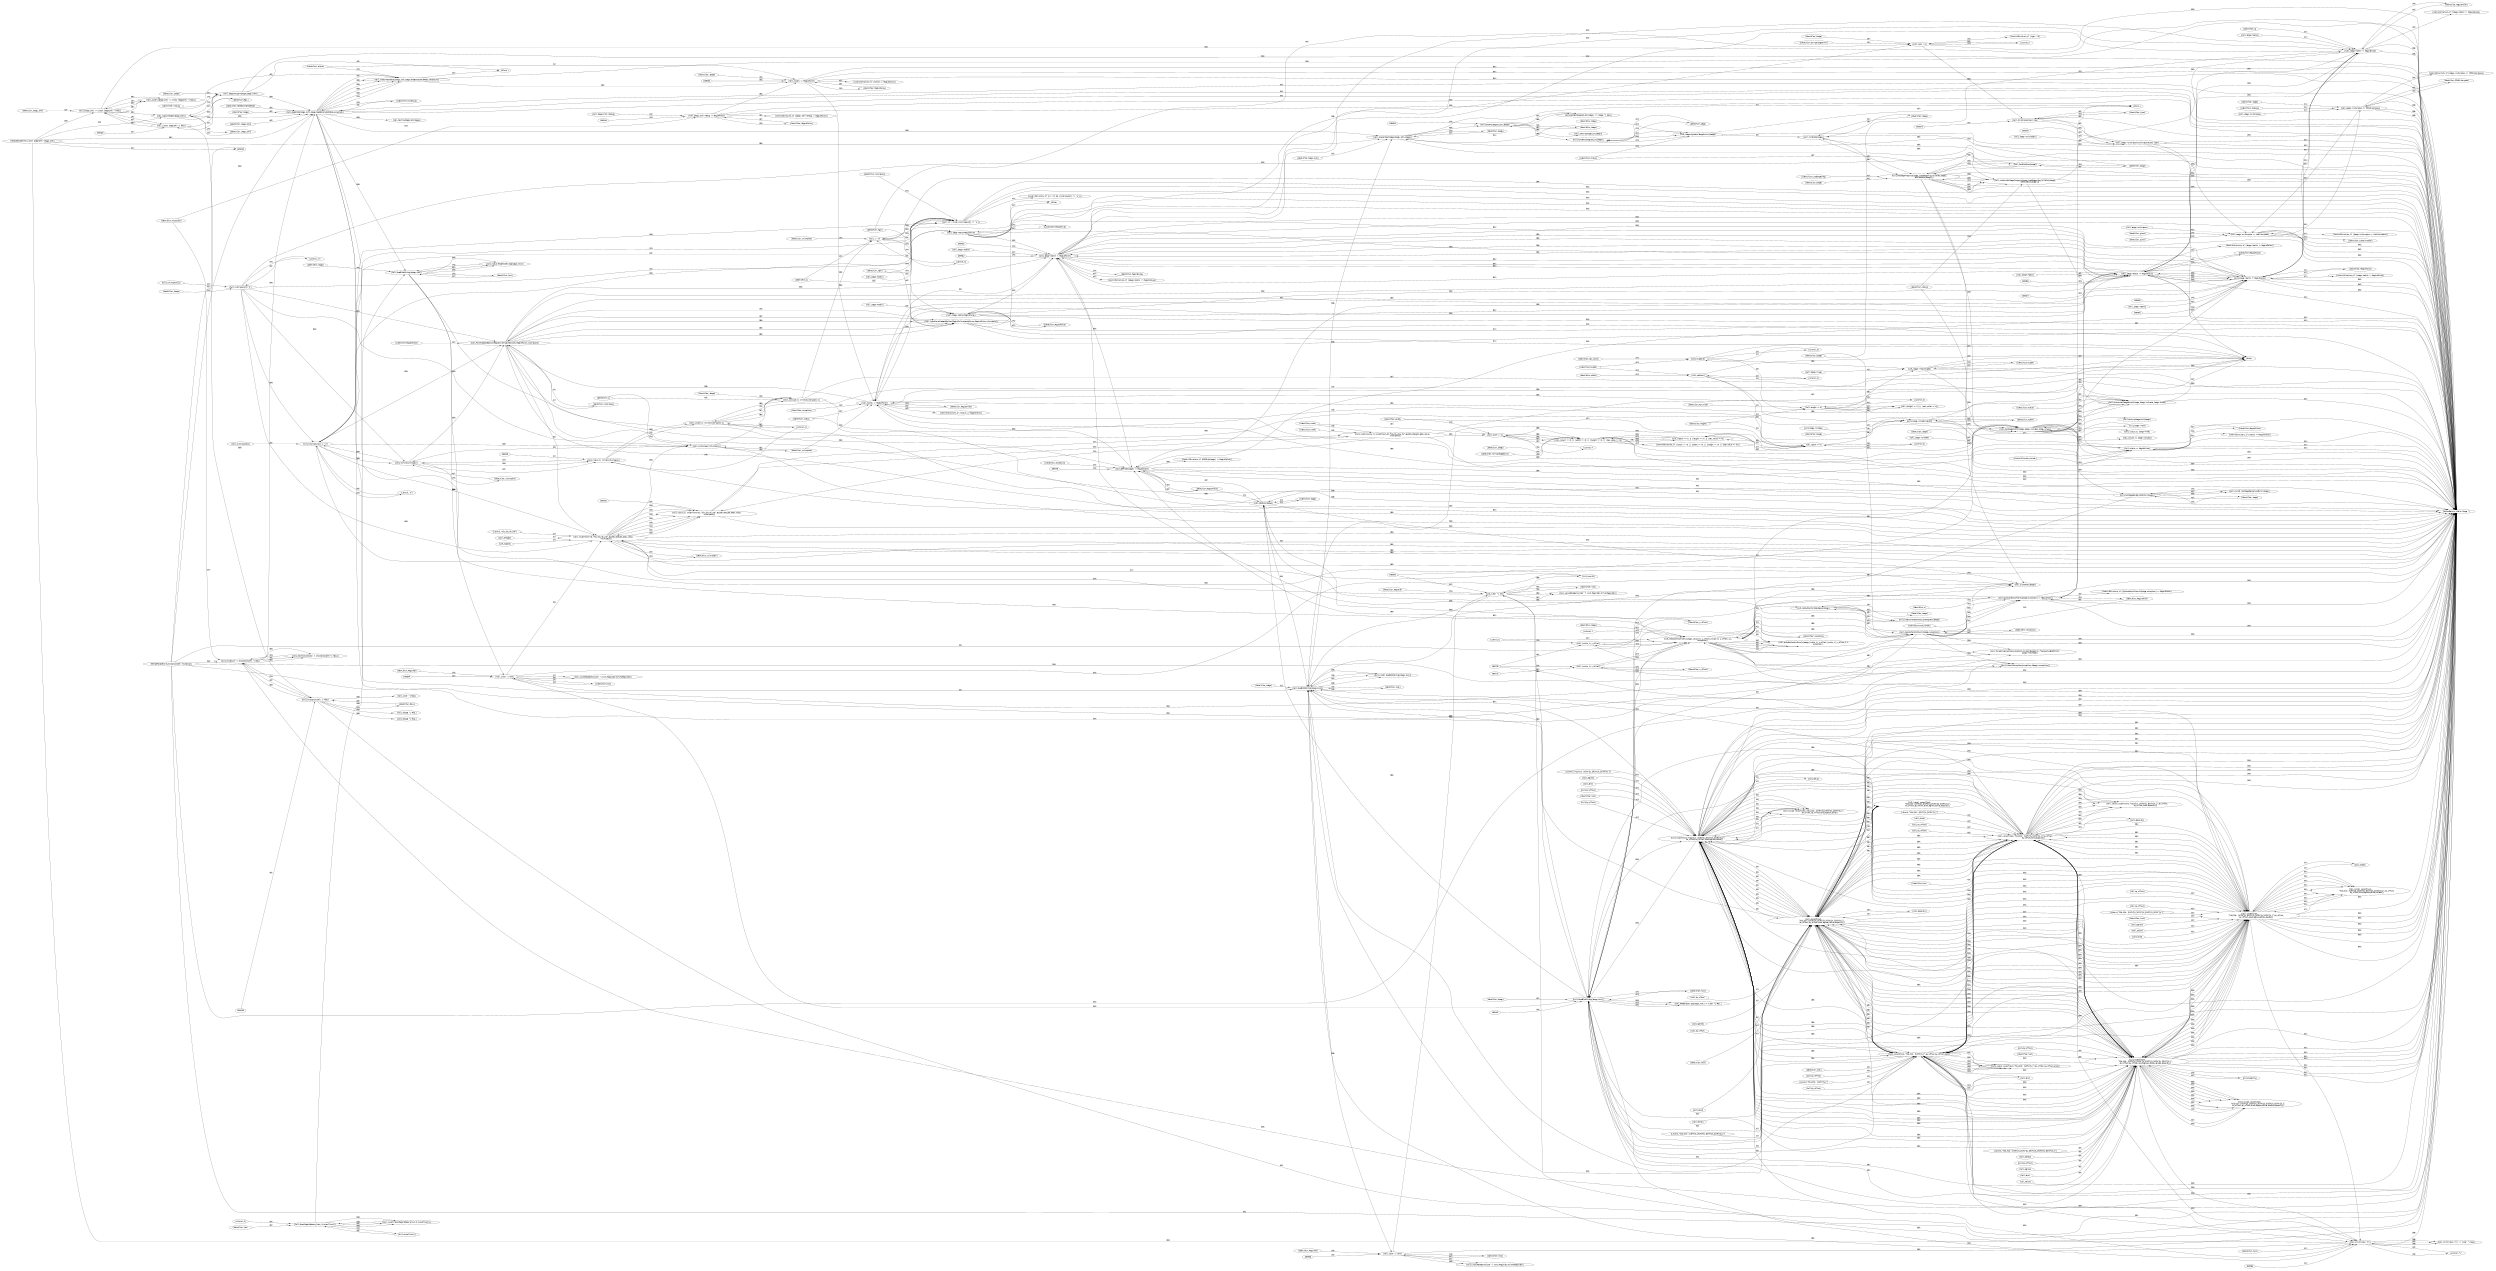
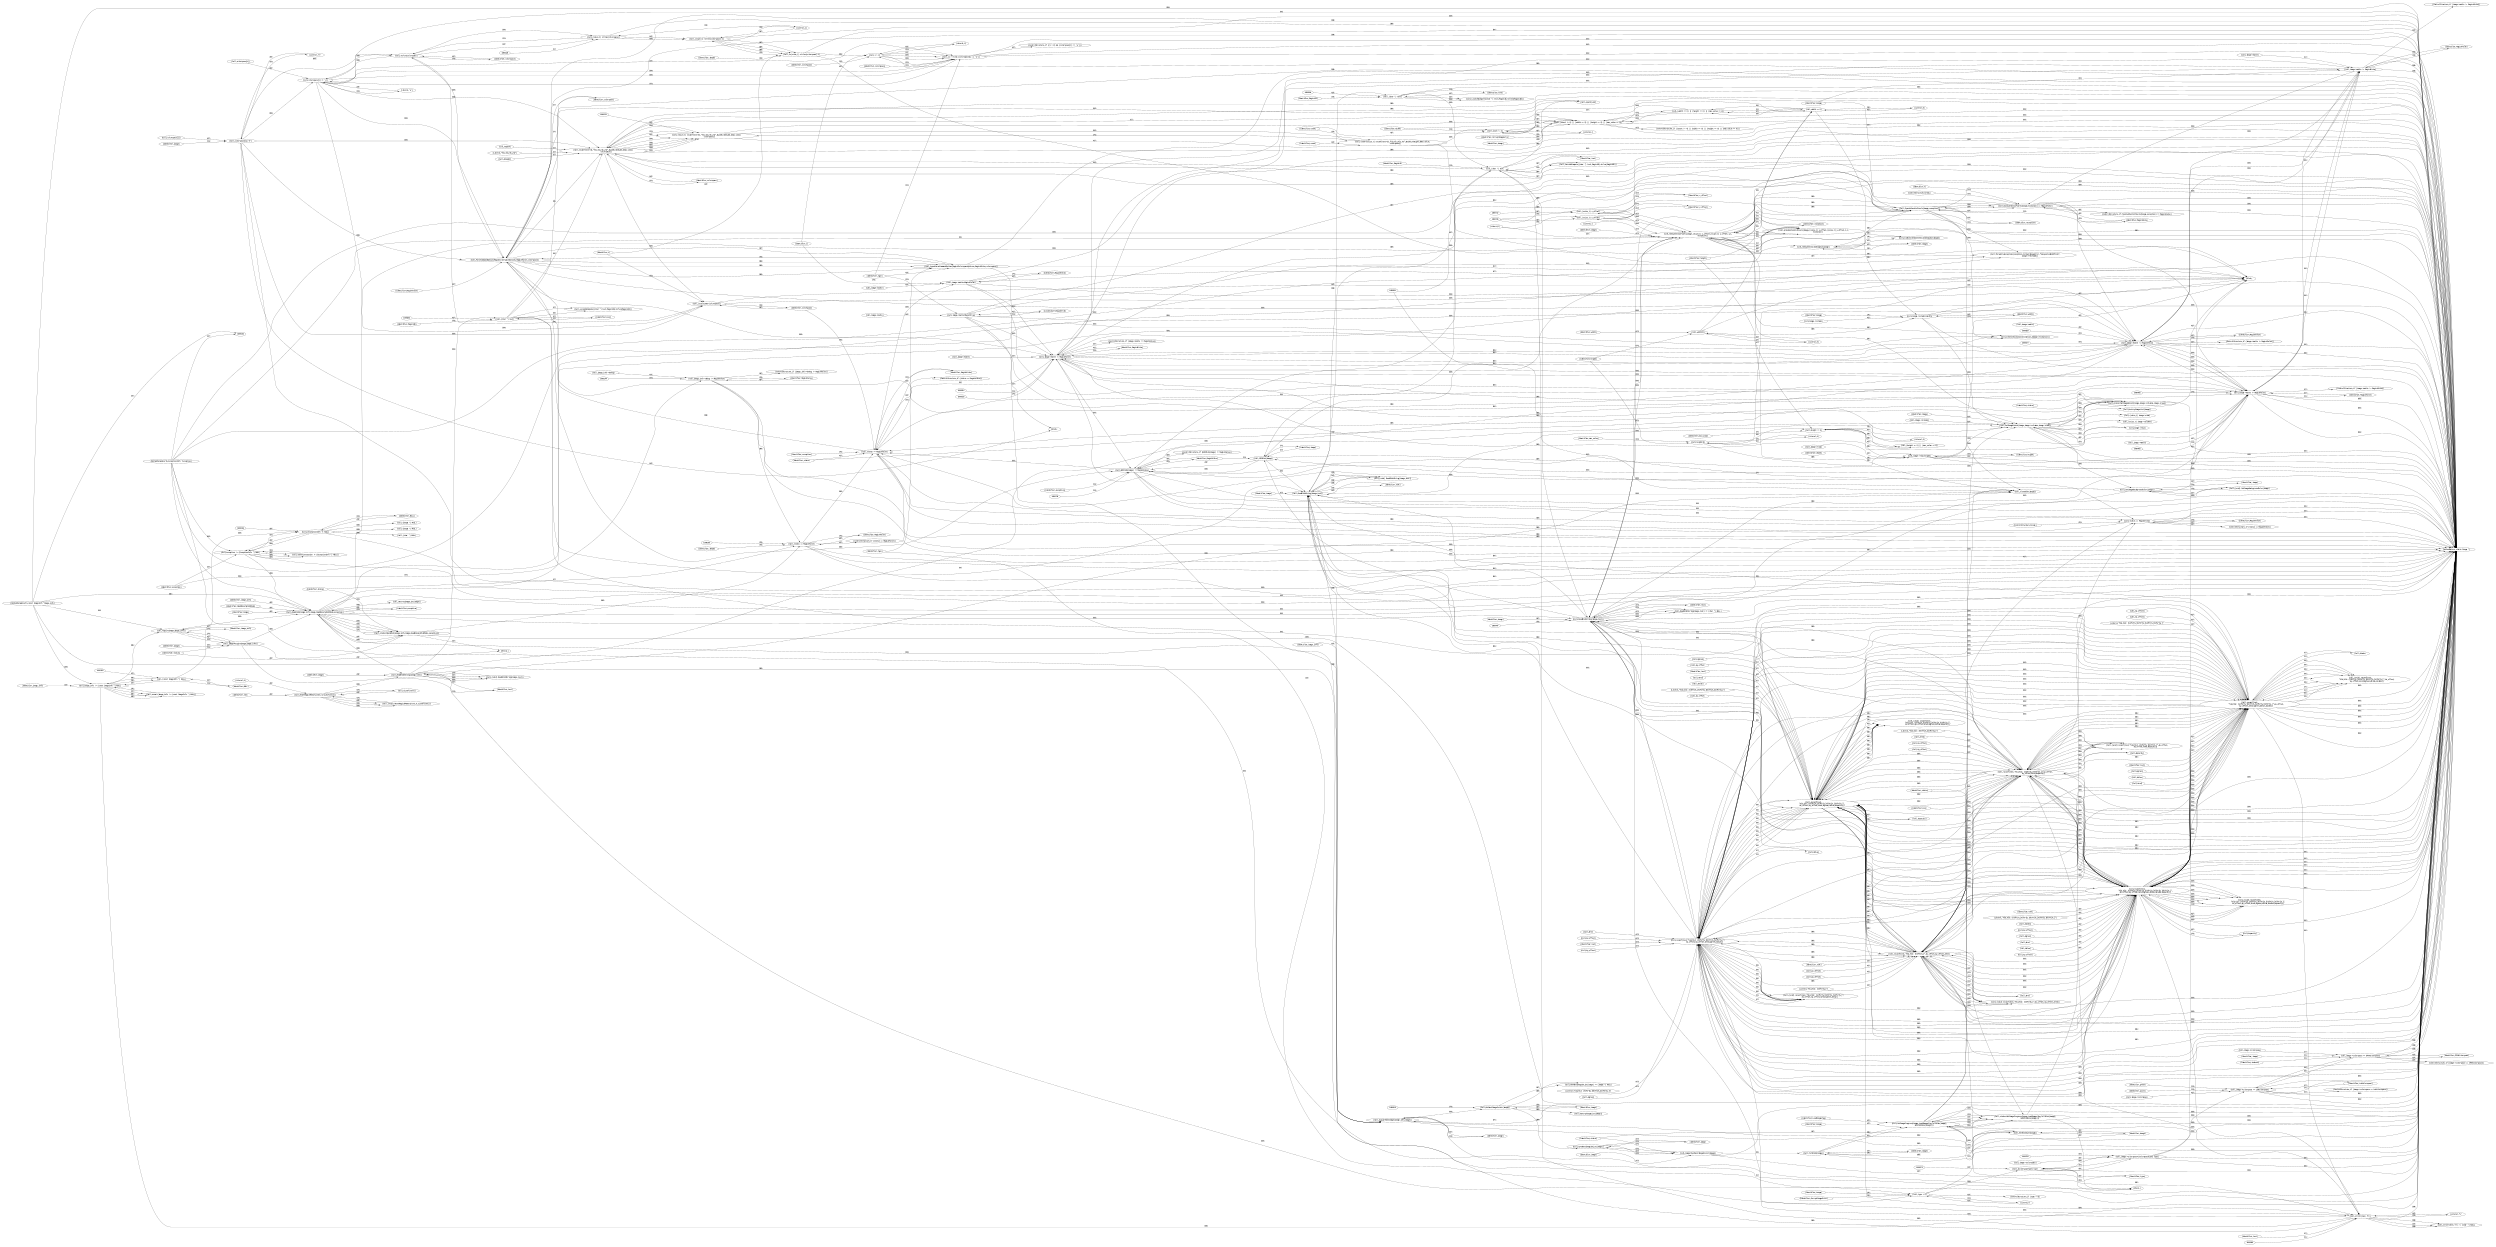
node "(Identifier,q)": removed
edge "(Call,GetBlobSize(image))" -> "(Call,TellBlob(image))": reversed
node "(Identifier,depth)": added
node "(Call,text+32)": label "(Call,text+32)" -> "(Call,opacity+32)"
